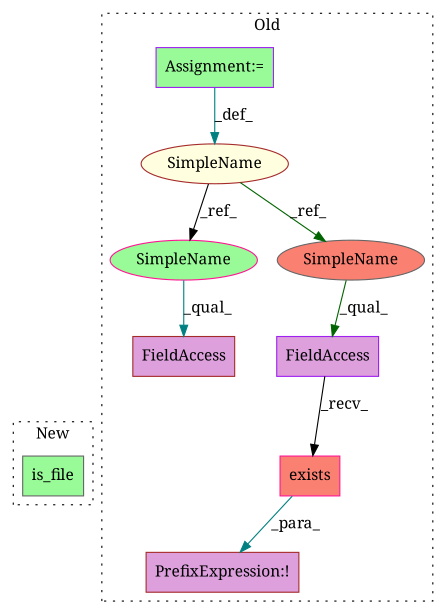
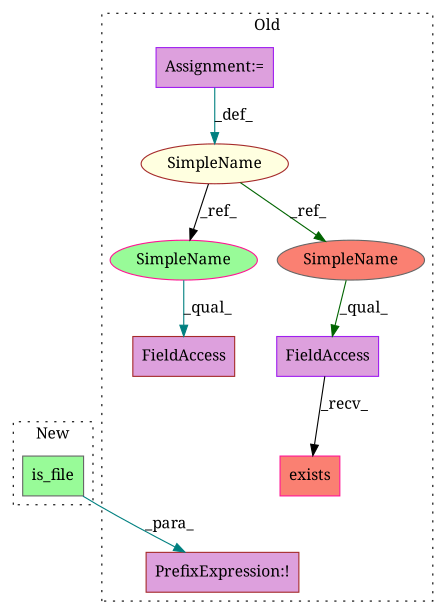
node "Assignment:=": fillcolor palegreen -> plum
edge "exists" -> "PrefixExpression:!": now "is_file" -> "PrefixExpression:!"
